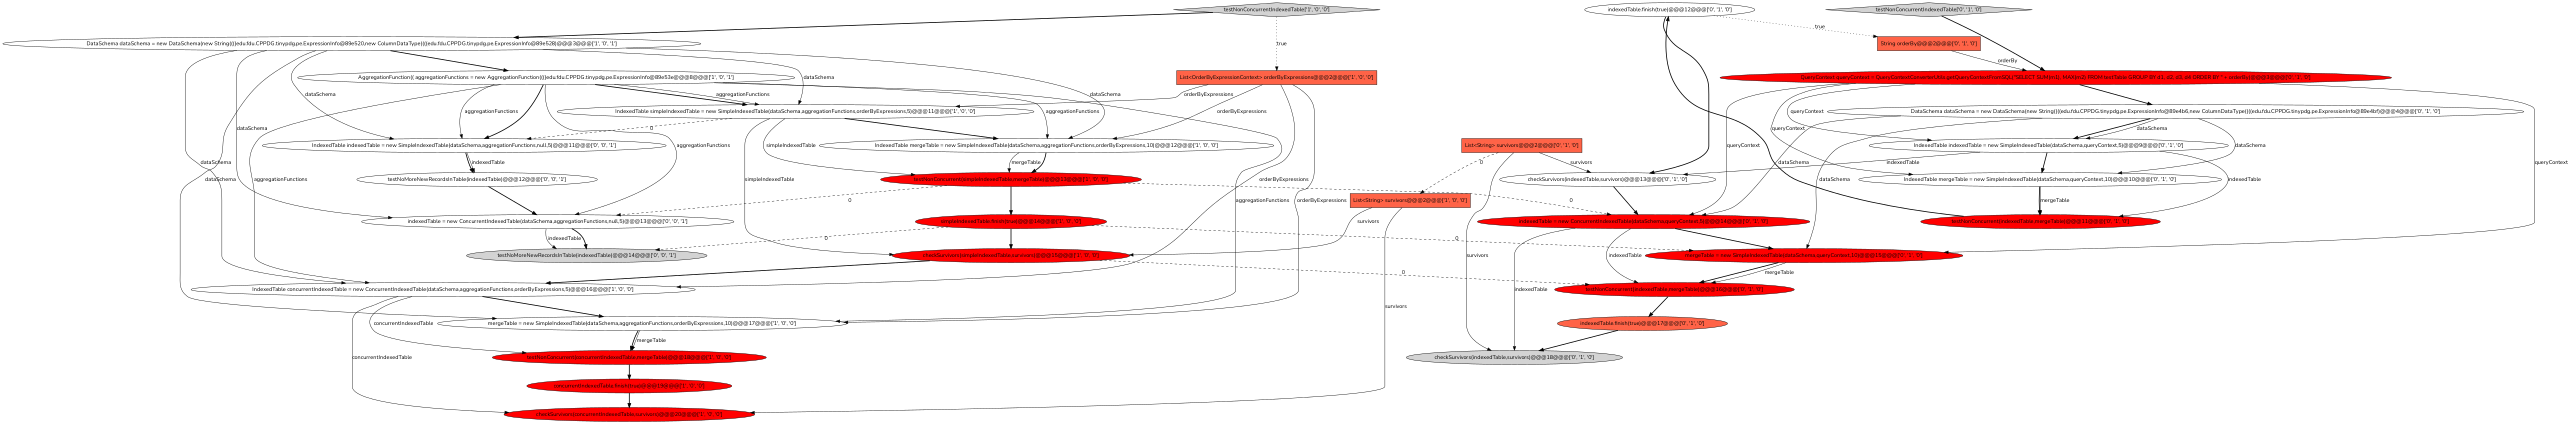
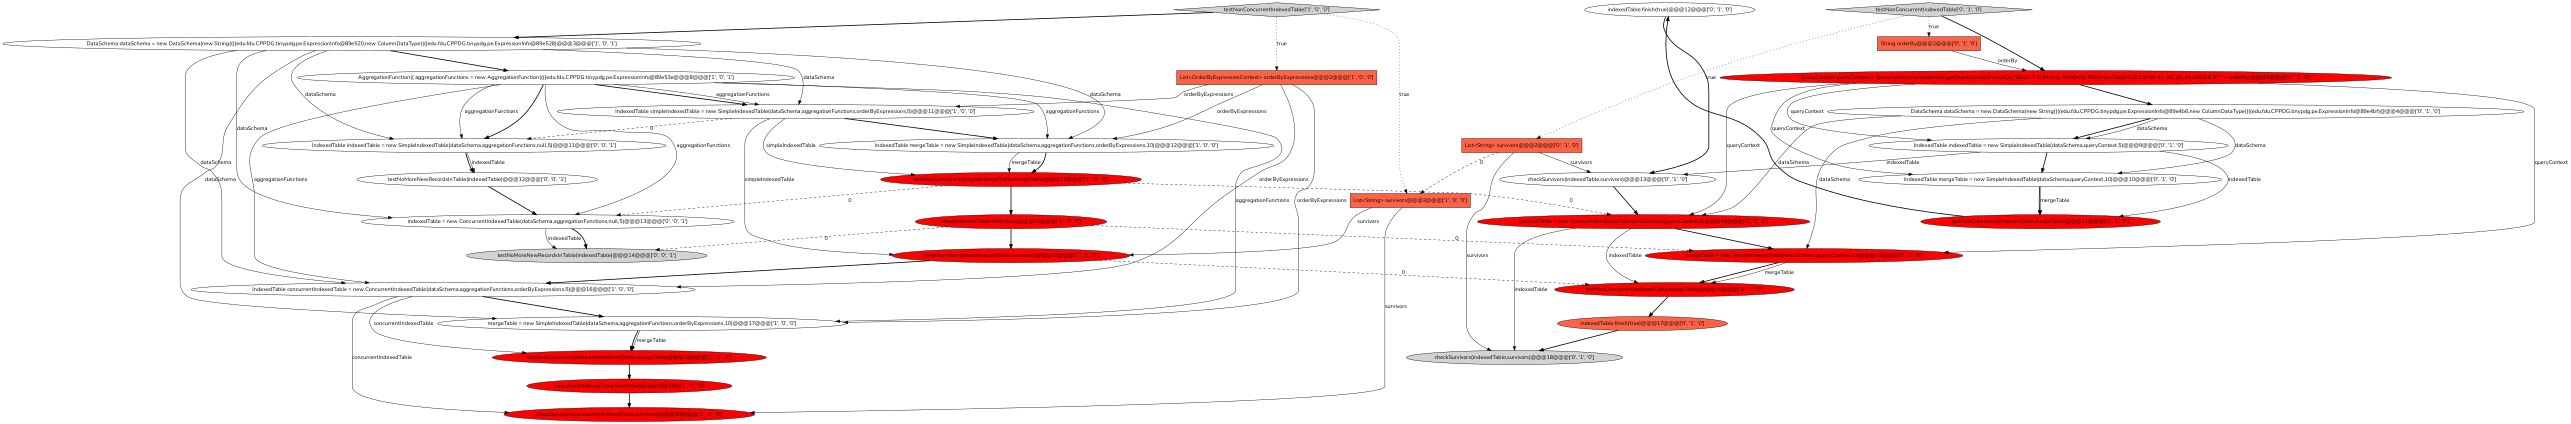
edge "indexedTable.finish(true)@@@12@@@['0', '1', '0']" -> "String orderBy@@@2@@@['0', '1', '0']": now "testNonConcurrentIndexedTable['0', '1', '0']" -> "String orderBy@@@2@@@['0', '1', '0']"
edge "testNonConcurrentIndexedTable['0', '1', '0']" -> "List<String> survivors@@@2@@@['0', '1', '0']": added, label "true"
edge "testNonConcurrentIndexedTable['1', '0', '0']" -> "List<String> survivors@@@2@@@['1', '0', '0']": added, label "true"
